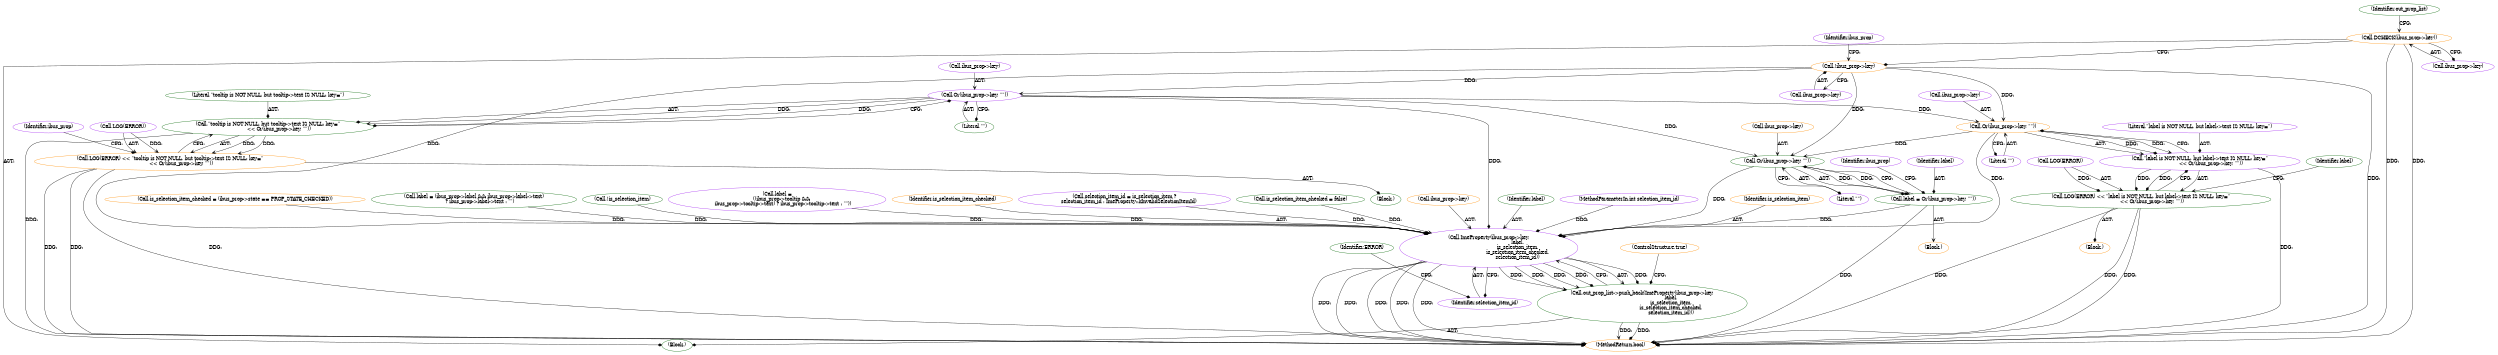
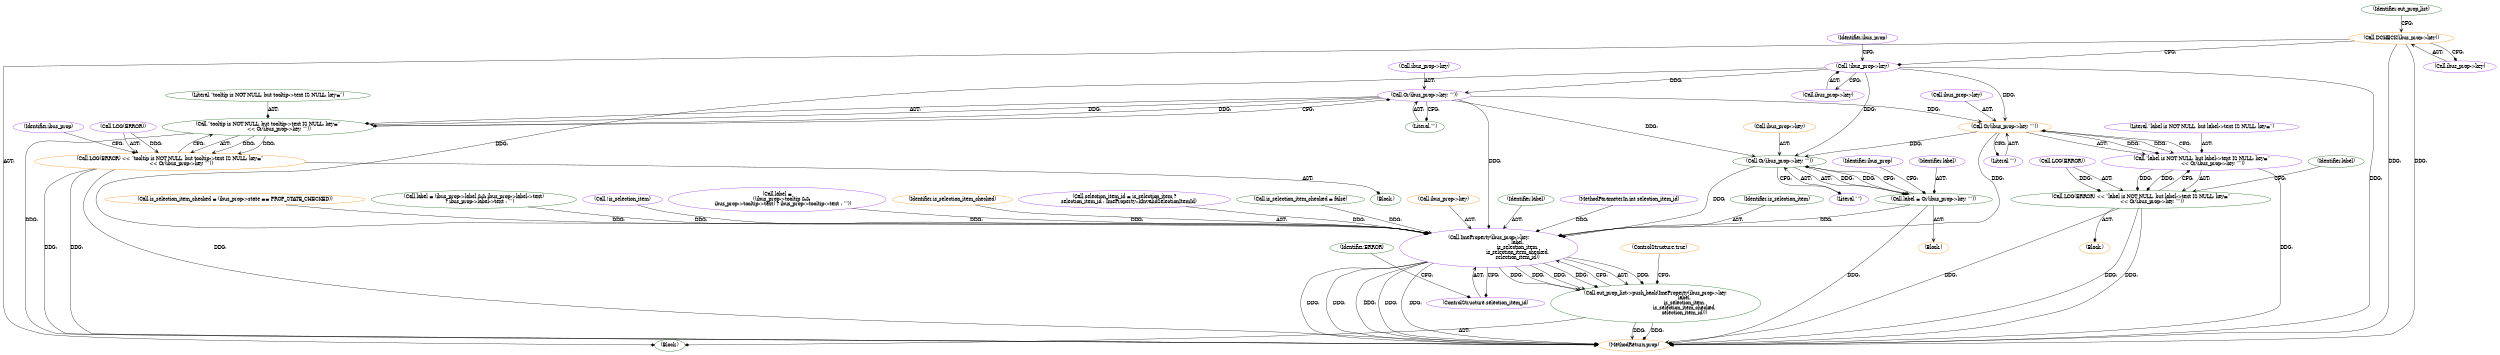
node "(Call,!ibus_prop->key)": color darkorange -> purple
node "(Call,!is_selection_item)": color darkgreen -> purple
node "(Identifier,is_selection_item)": color darkorange -> darkgreen
node "(Identifier,selection_item_id)": label "(Identifier,selection_item_id)" -> "(ControlStructure,selection_item_id)"
node "(MethodReturn,bool)": label "(MethodReturn,bool)" -> "(MethodReturn,prop)"
